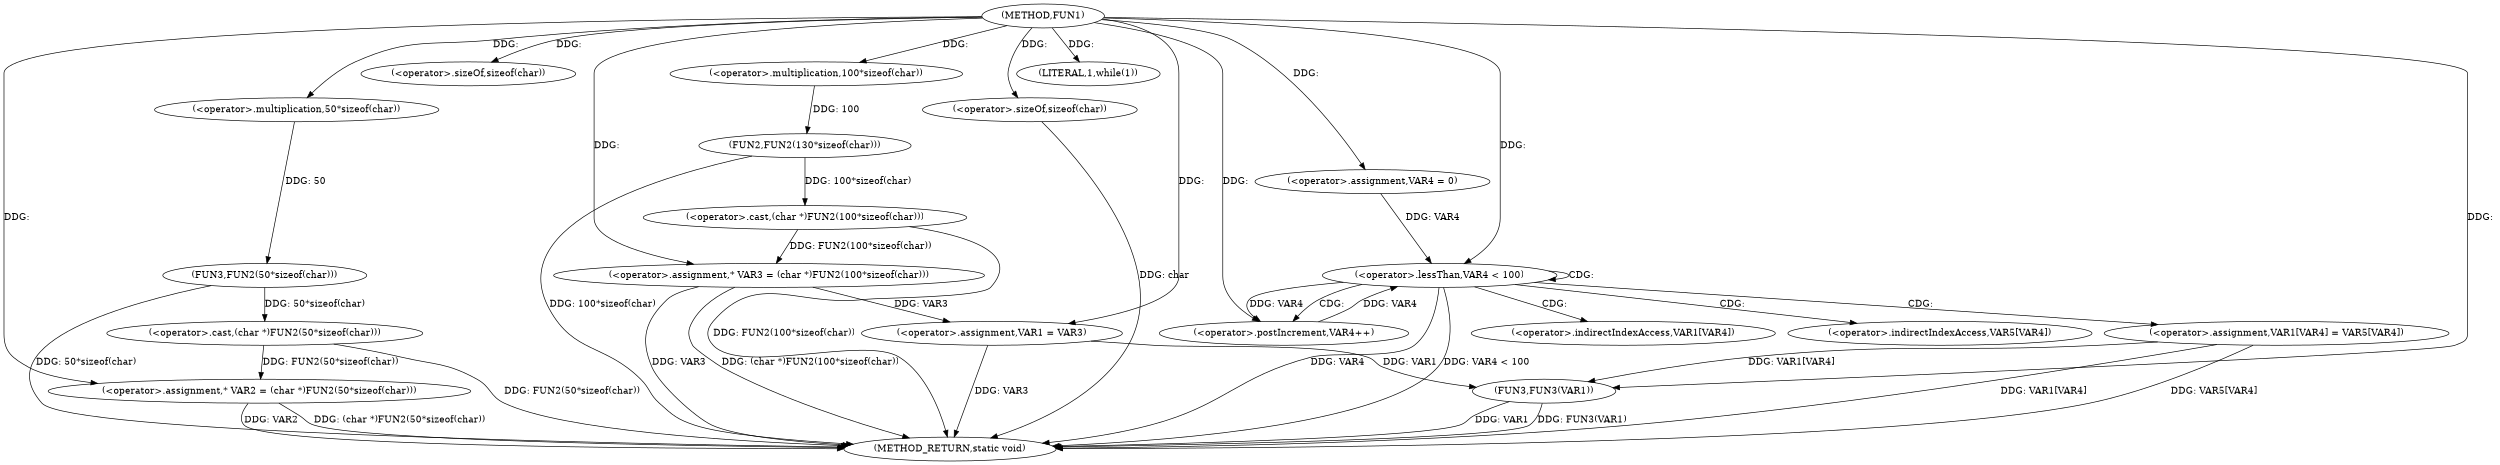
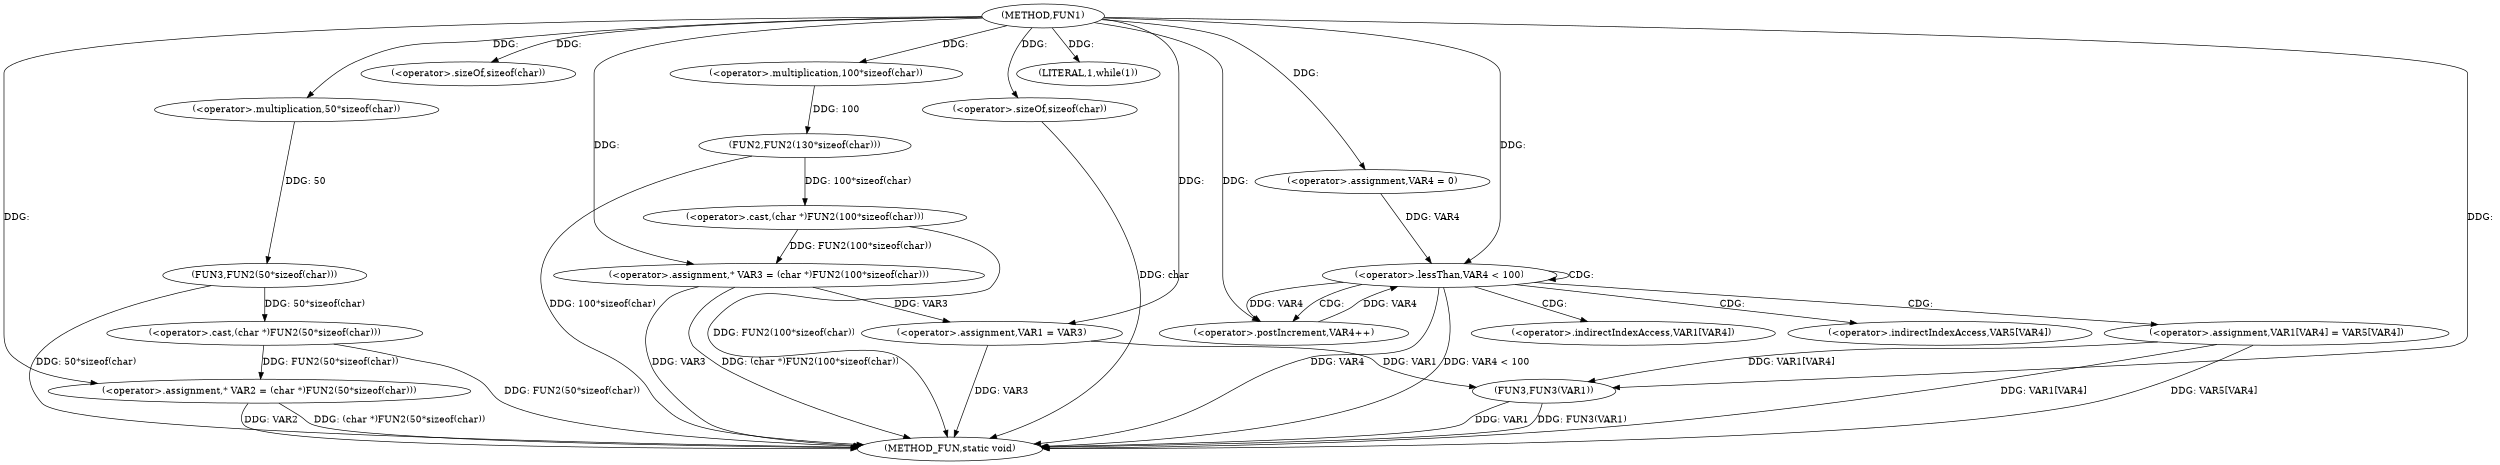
node "(METHOD_RETURN,static void)": label "(METHOD_RETURN,static void)" -> "(METHOD_FUN,static void)"
